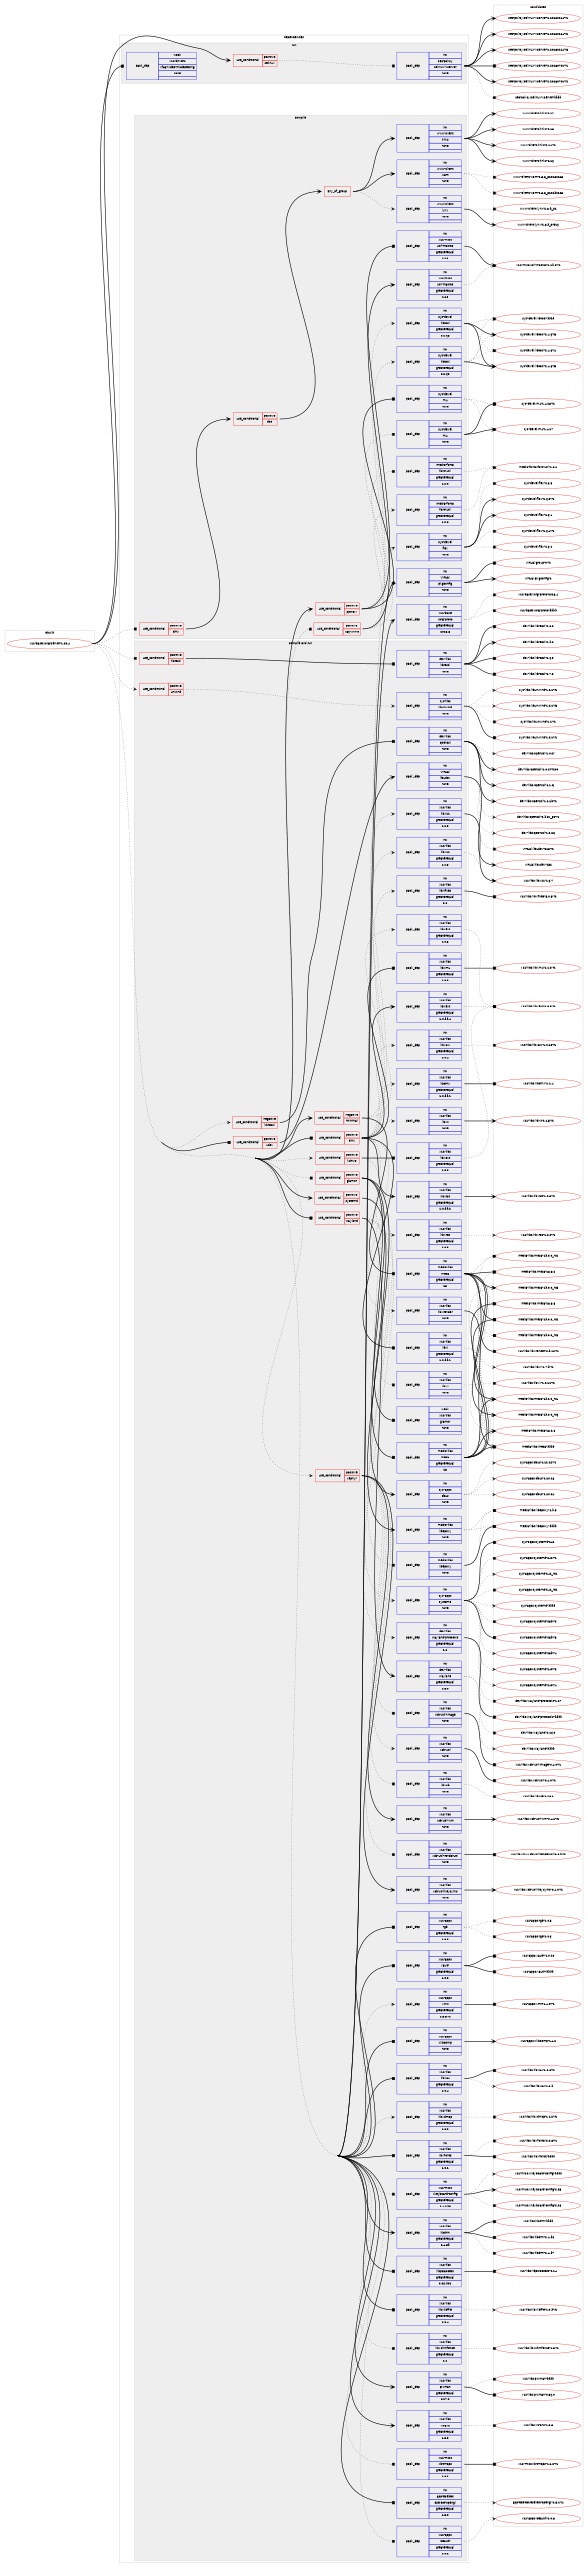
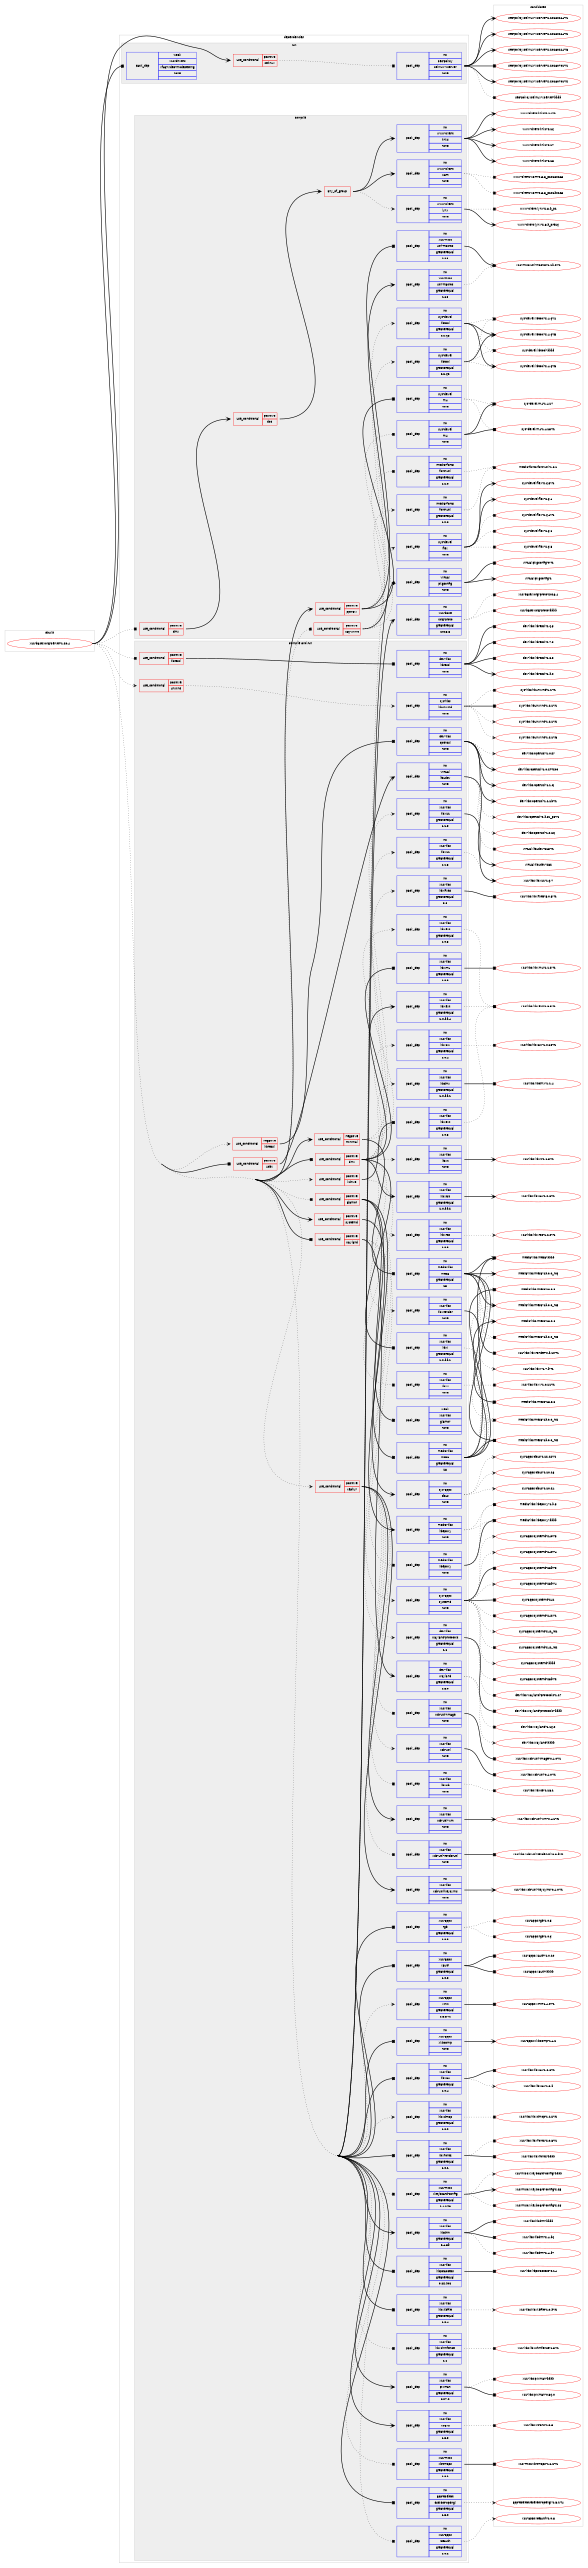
node "virtual/group-0-r1": label "virtual/group-0-r1" -> "virtual/pkgconfig-0-r1"
node "x11-libs/libXtst-1.2.3-r1": label "x11-libs/libXtst-1.2.3-r1" -> "x11-libs/libXau-1.2.3-r1"
node "media-libs/mesa-19.0.0_rc4": removed
node "x11-libXmu/xcb-util-renderutil-0.3.9-r2": label "x11-libXmu/xcb-util-renderutil-0.3.9-r2" -> "x11-libs/xcb-util-renderutil-0.3.9-r2"
